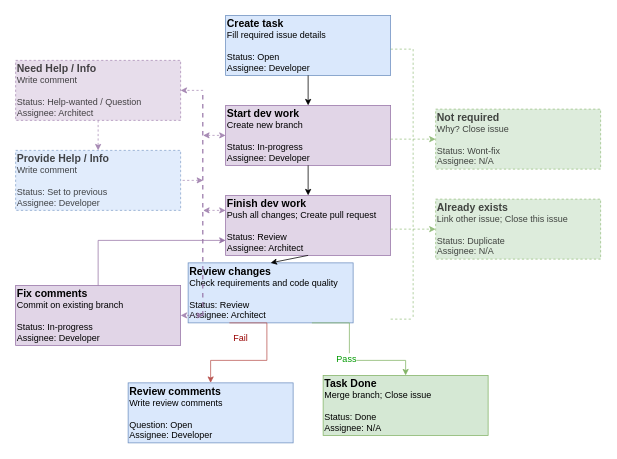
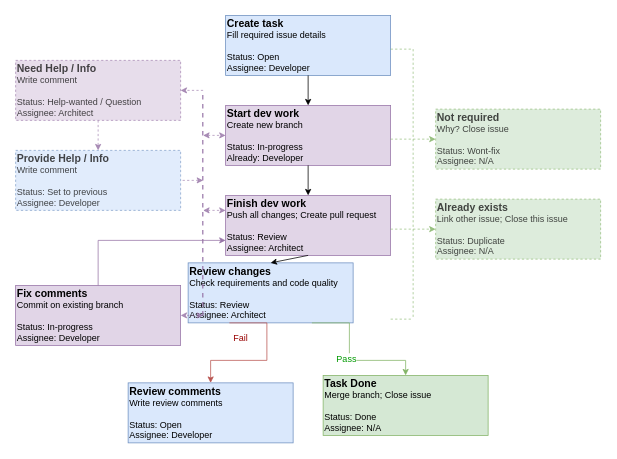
node "Start dev work Create new branch Status: In-progress Assignee: Developer": label "Start dev work Create new branch Status: In-progress Assignee: Developer" -> "Start dev work Create new branch Status: In-progress Already: Developer"
node "Review comments Write review comments Question: Open Assignee: Developer": label "Review comments Write review comments Question: Open Assignee: Developer" -> "Review comments Write review comments Status: Open Assignee: Developer"
